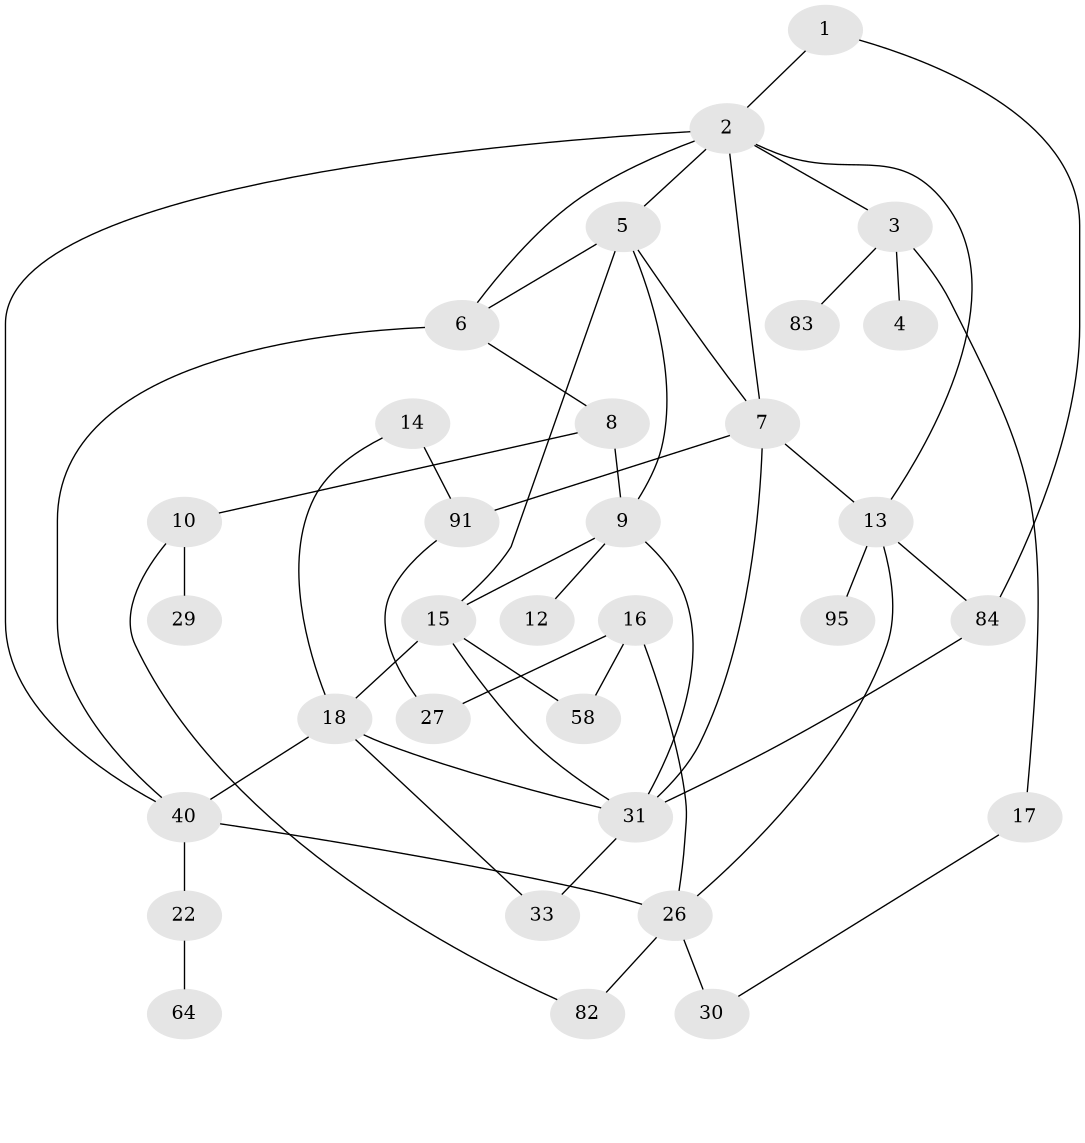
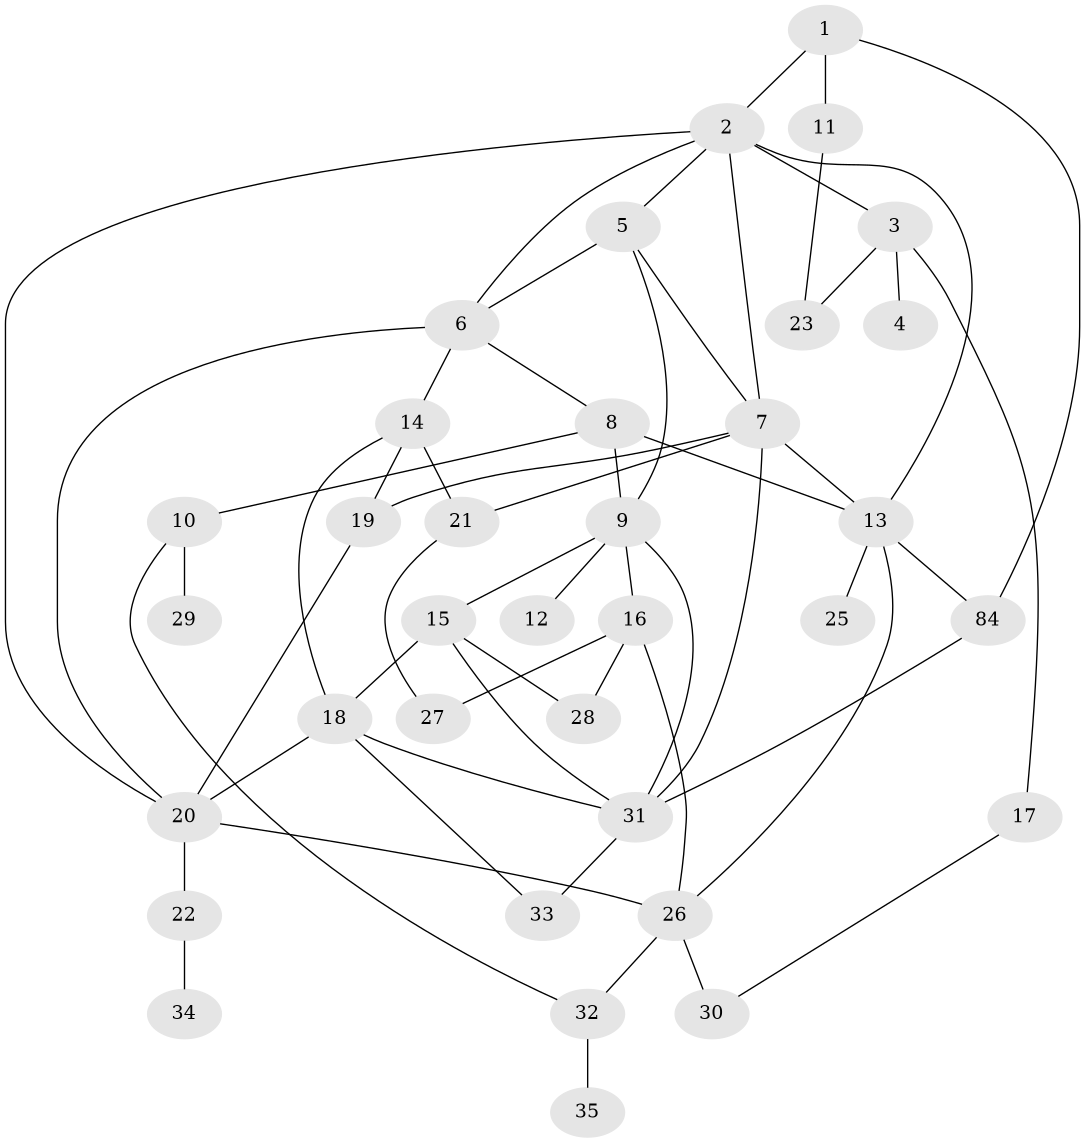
node "11": added
node "83": label "83" -> "23"
edge "6" -- "14": added
edge "5" -- "15": removed
edge "8" -- "13": added
node "19": added
node "91": label "91" -> "21"
edge "9" -- "16": added
node "95": label "95" -> "25"
node "58": label "58" -> "28"
node "40": label "40" -> "20"
node "64": label "64" -> "34"
node "82": label "82" -> "32"
node "35": added
